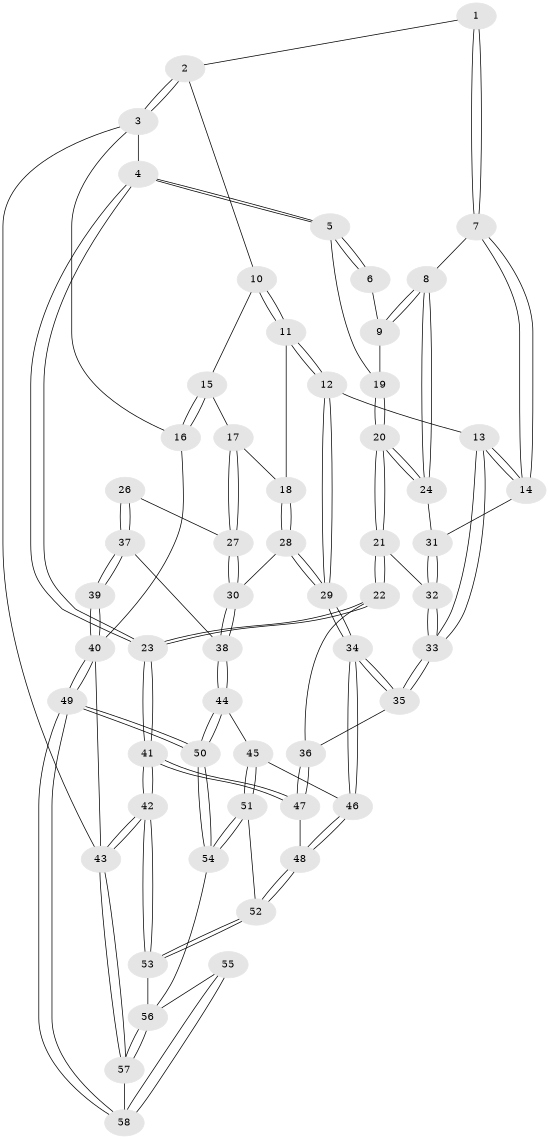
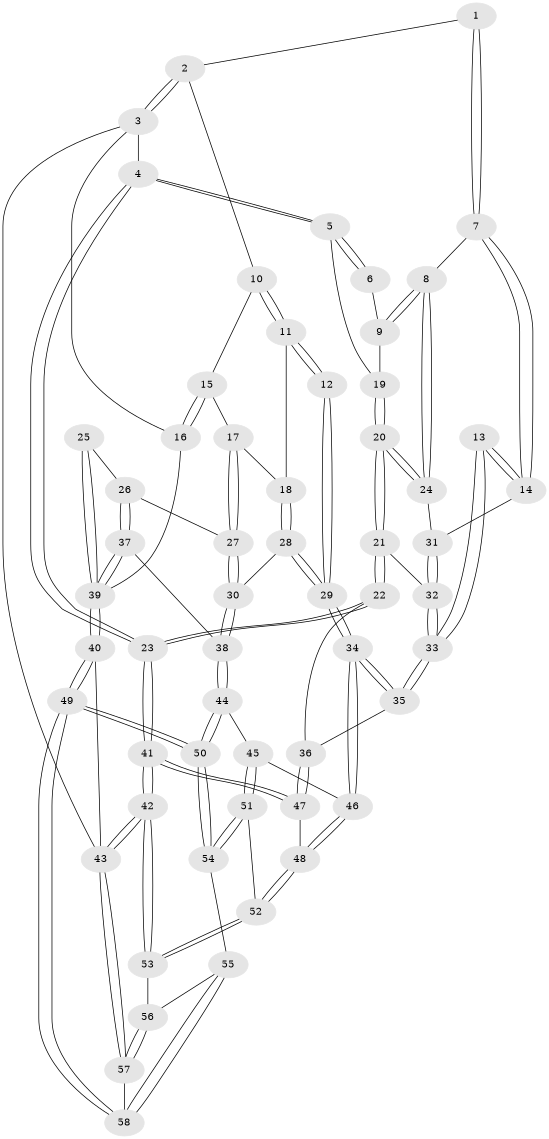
edge "12" -- "13": removed
node "25": added
edge "16" -- "40": now "16" -- "39"
edge "54" -- "56": now "54" -- "55"
